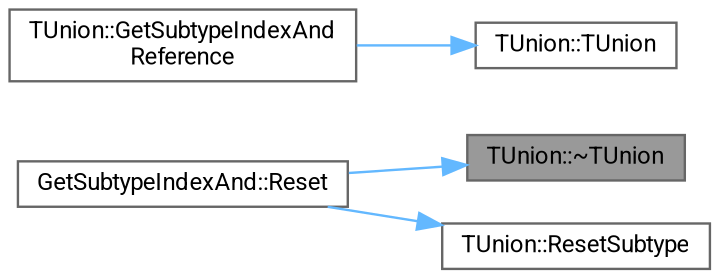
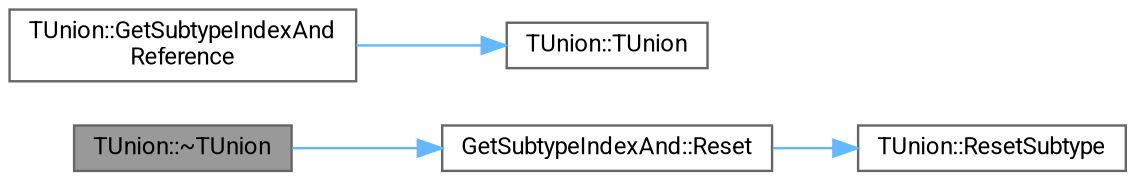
edge "GetSubtypeIndexAnd::Reset" -> "TUnion::~TUnion": reversed
